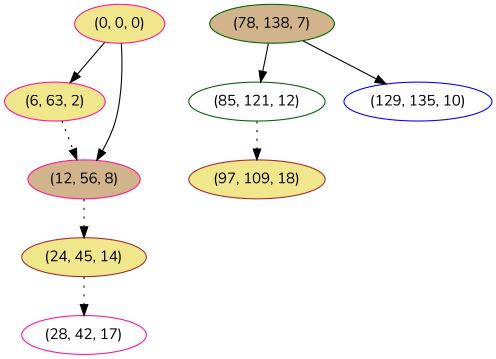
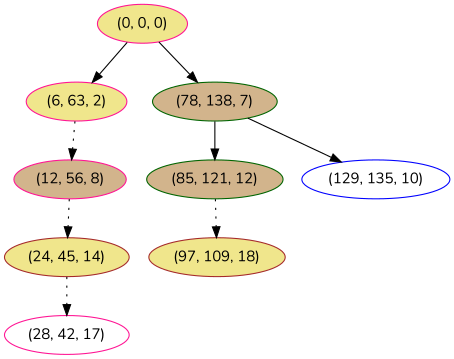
edge "(0, 0, 0)" -> "(12, 56, 8)": now "(0, 0, 0)" -> "(78, 138, 7)"
node "(85, 121, 12)": fillcolor white -> tan
